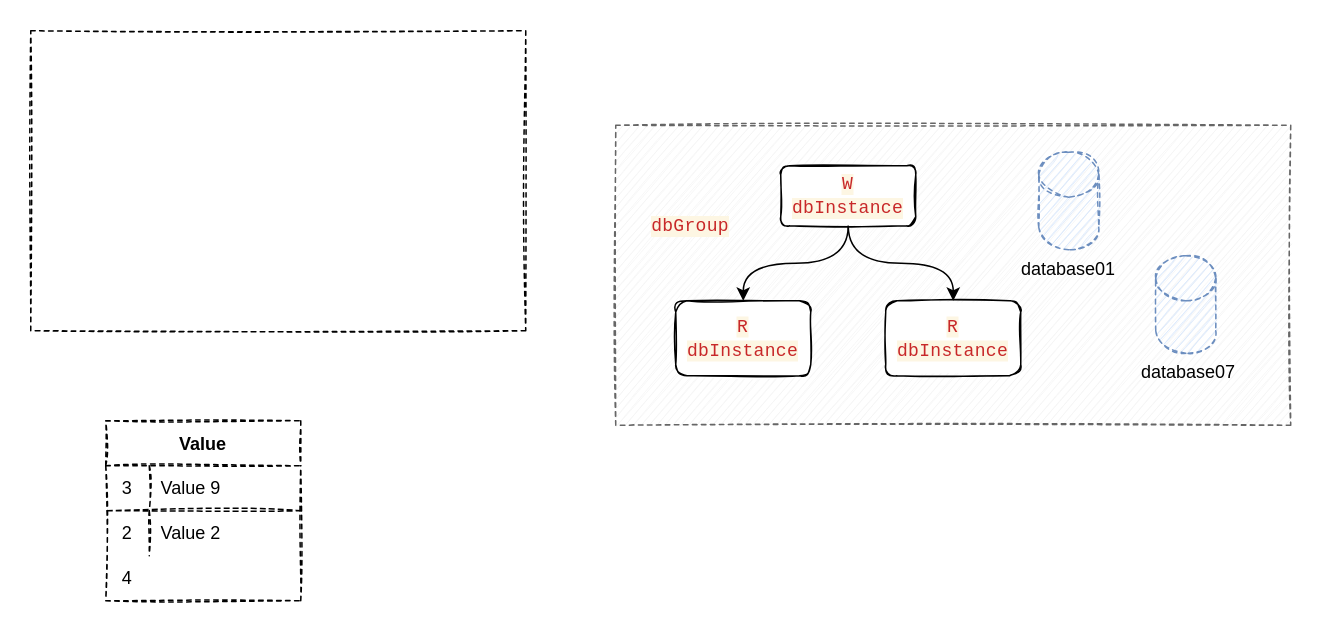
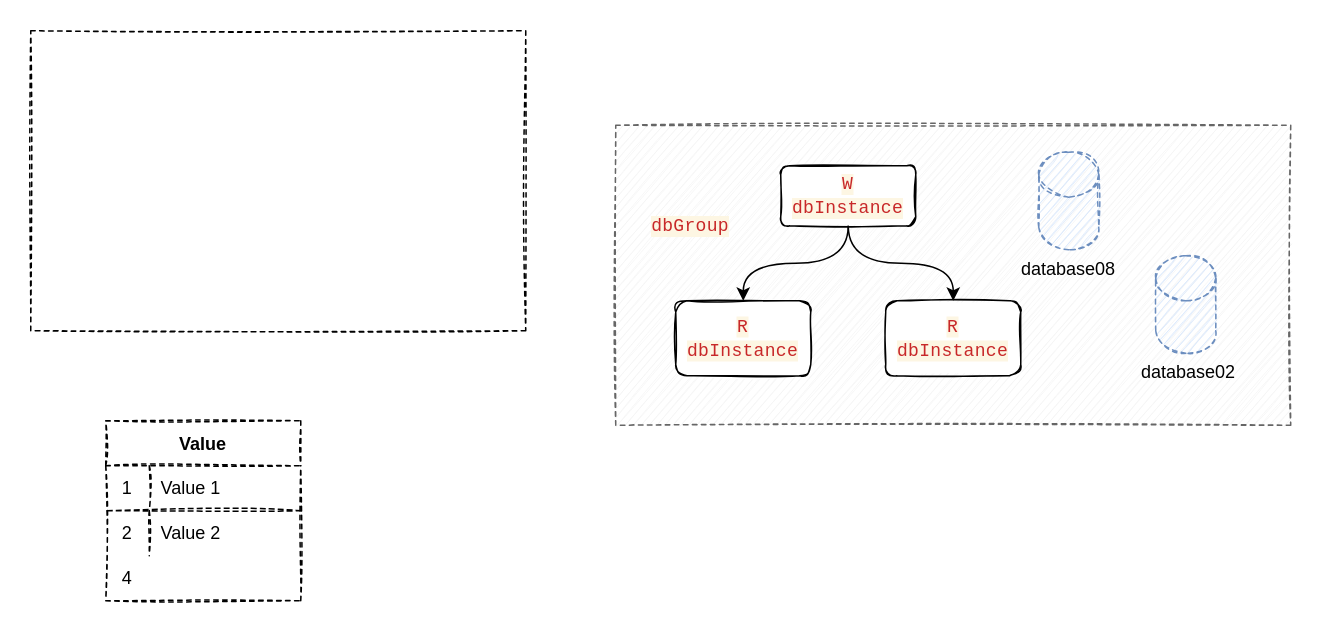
node "database01": label "database01" -> "database08"
node "database07": label "database07" -> "database02"
node "3": label "3" -> "1"
node "Value 9": label "Value 9" -> "Value 1"
